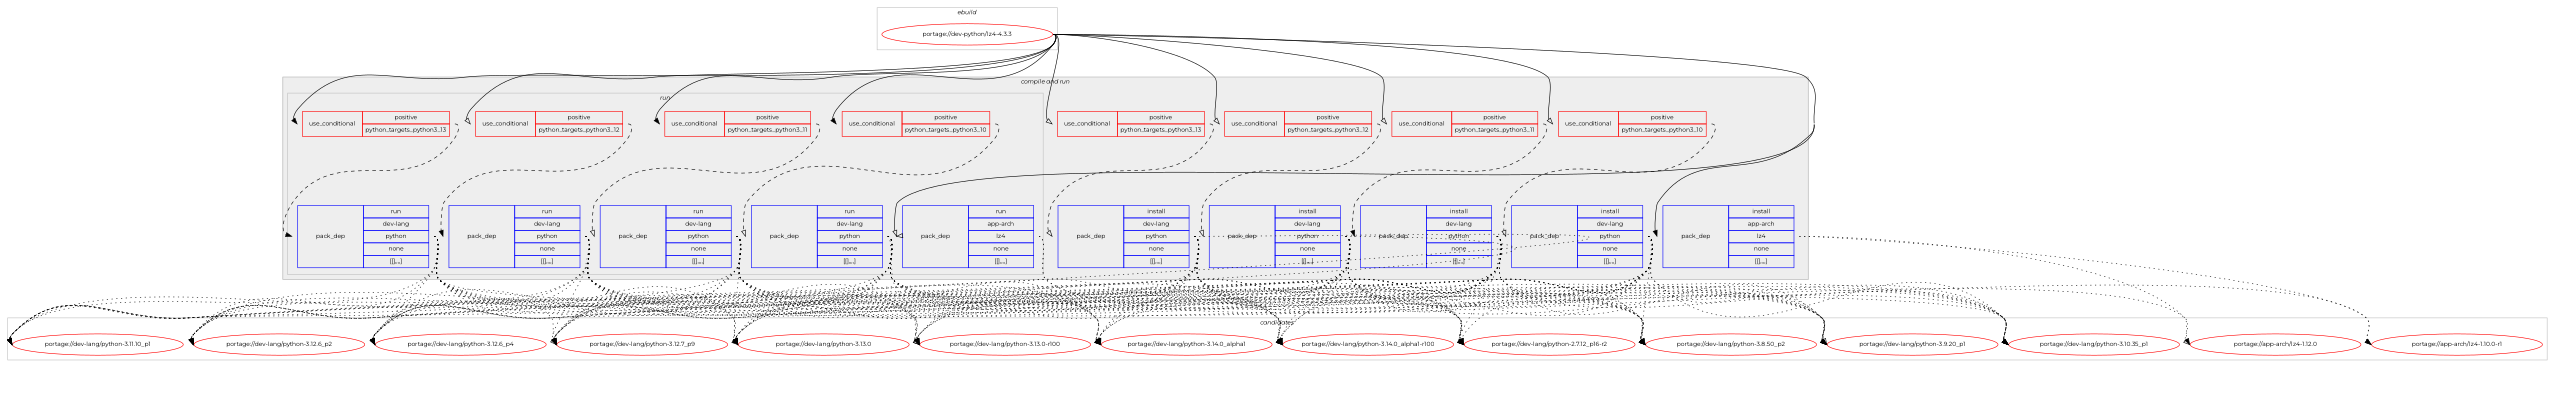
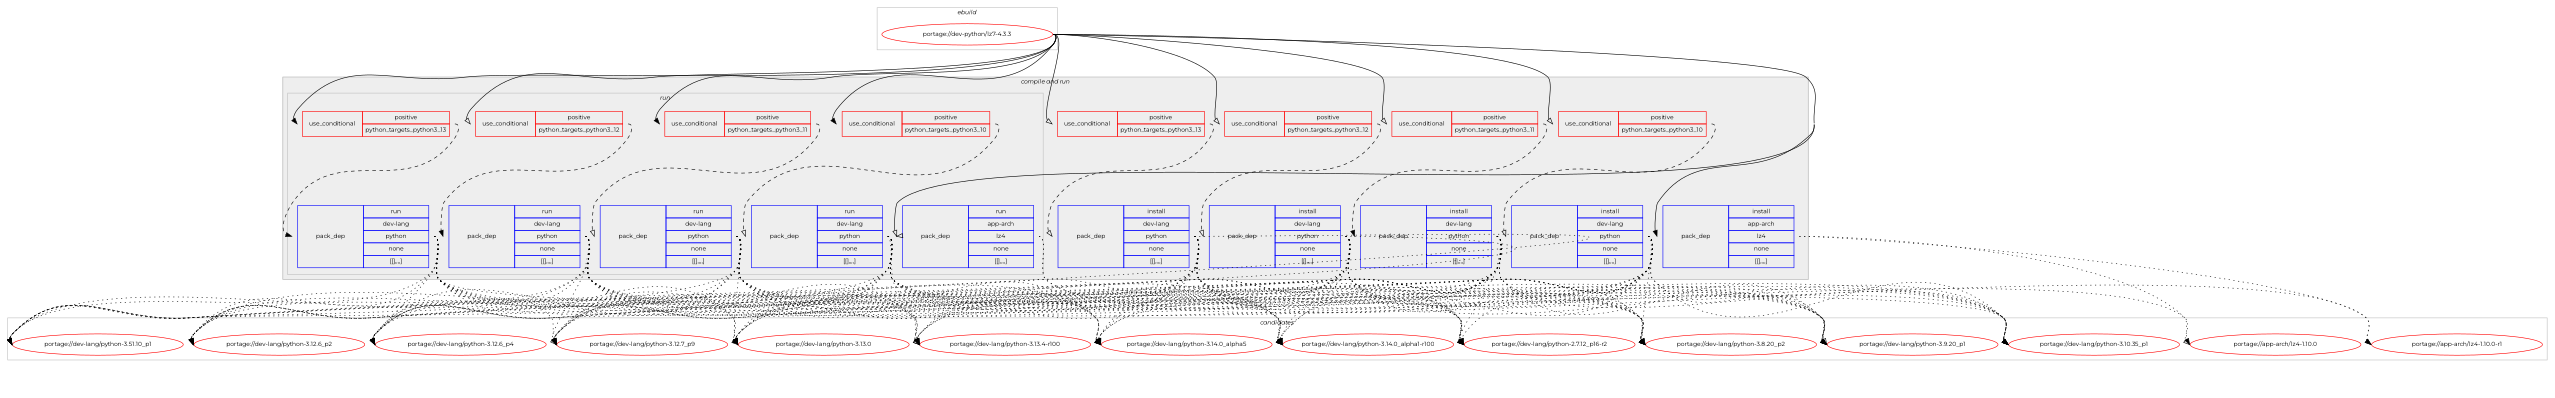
node "portage://dev-python/lz4-4.3.3": label "portage://dev-python/lz4-4.3.3" -> "portage://dev-python/lz7-4.3.3"
node "portage://dev-lang/python-3.11.10_p1": label "portage://dev-lang/python-3.11.10_p1" -> "portage://dev-lang/python-3.51.10_p1"
node "portage://dev-lang/python-3.13.0-r100": label "portage://dev-lang/python-3.13.0-r100" -> "portage://dev-lang/python-3.13.4-r100"
node "portage://dev-lang/python-3.14.0_alpha1": label "portage://dev-lang/python-3.14.0_alpha1" -> "portage://dev-lang/python-3.14.0_alpha5"
node "portage://dev-lang/python-3.8.50_p2": label "portage://dev-lang/python-3.8.50_p2" -> "portage://dev-lang/python-3.8.20_p2"
node "portage://app-arch/lz4-1.12.0": label "portage://app-arch/lz4-1.12.0" -> "portage://app-arch/lz4-1.10.0"
